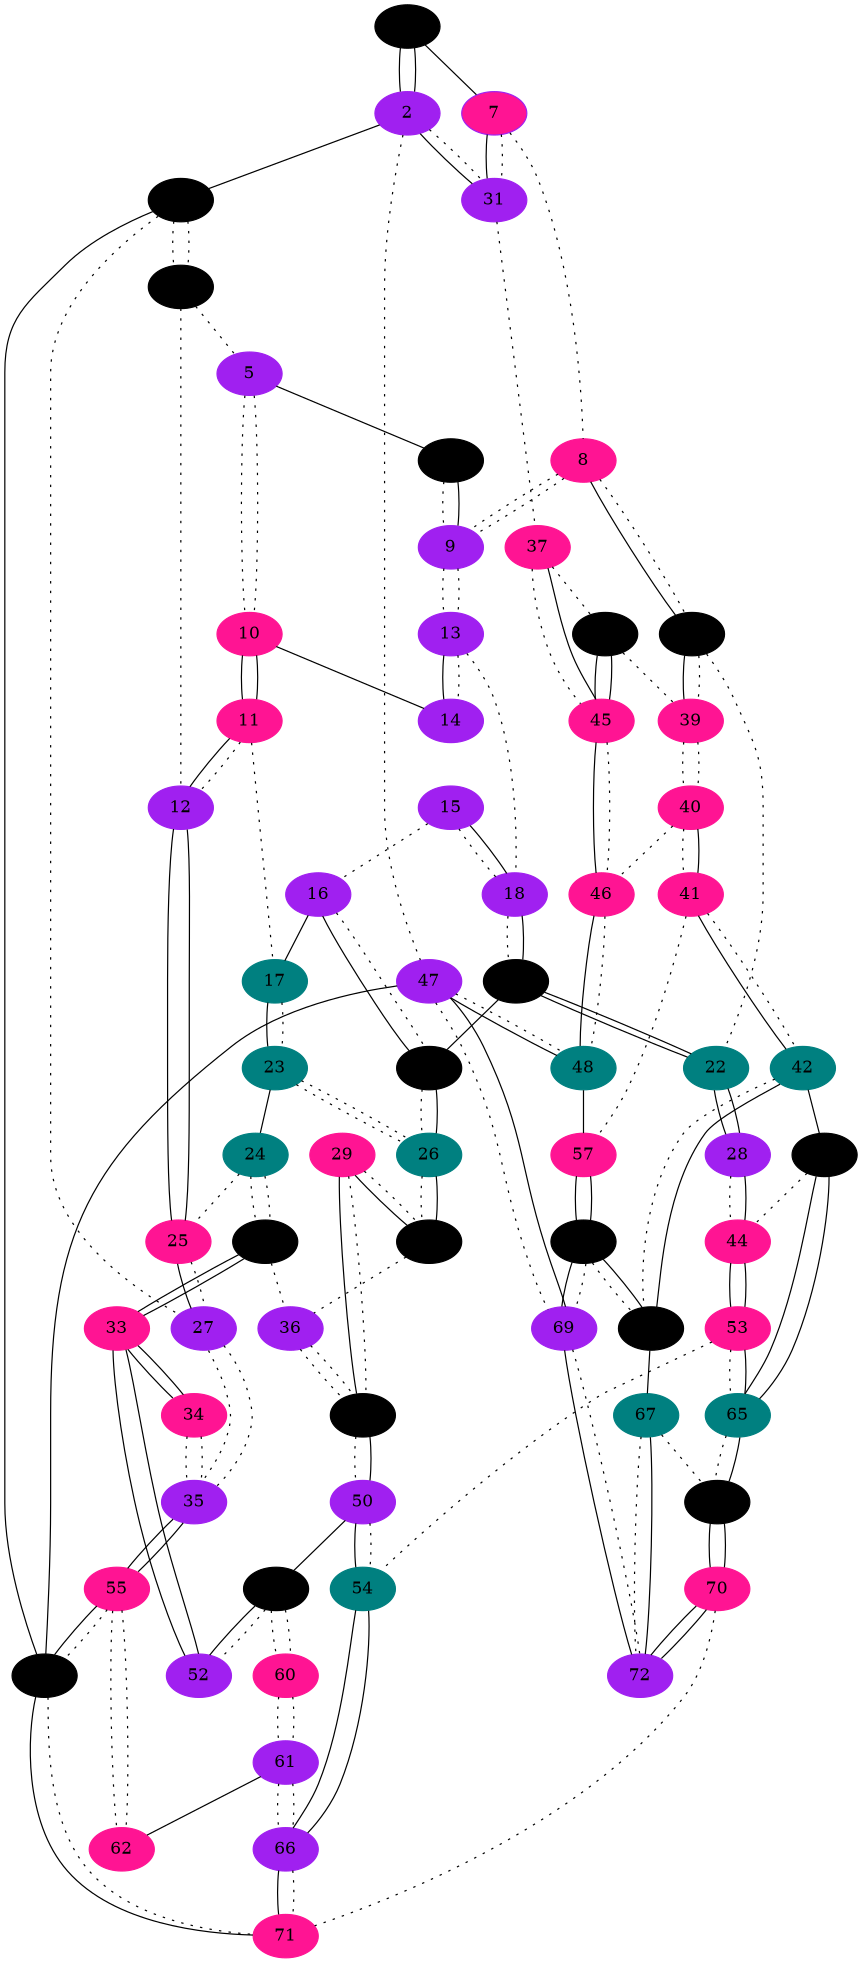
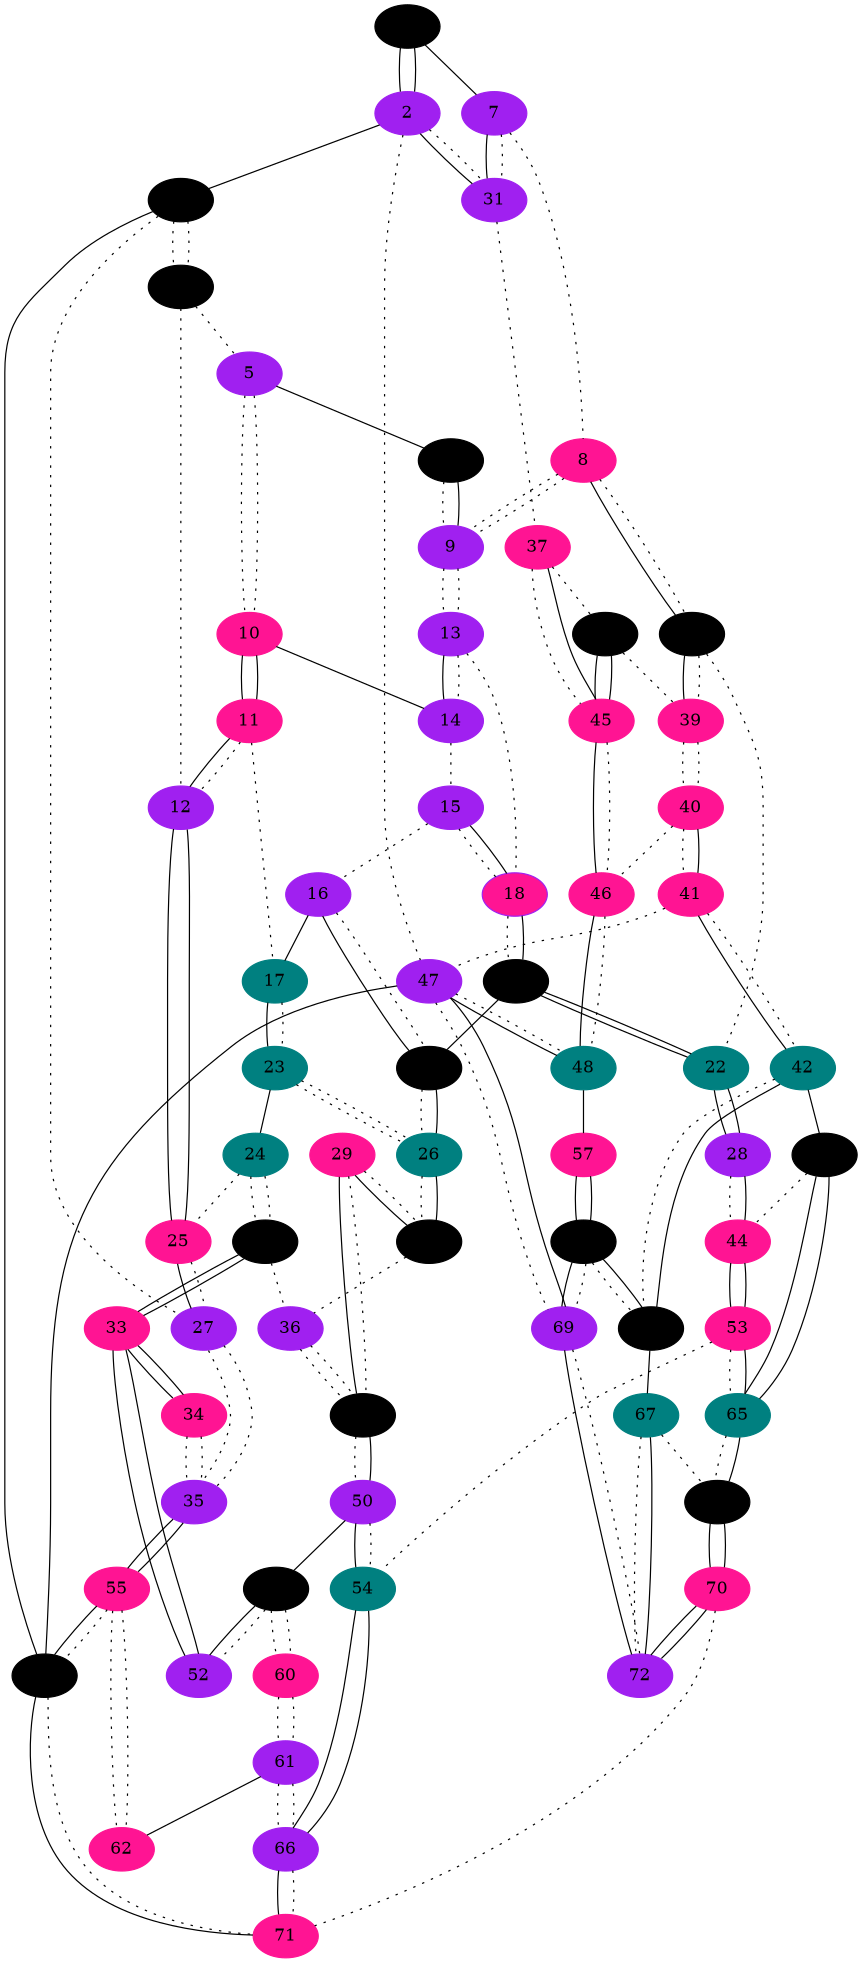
node "7": fillcolor deeppink -> purple
edge "14" -- "15": added
node "18": fillcolor purple -> deeppink
edge "41" -- "57": now "41" -- "47"
